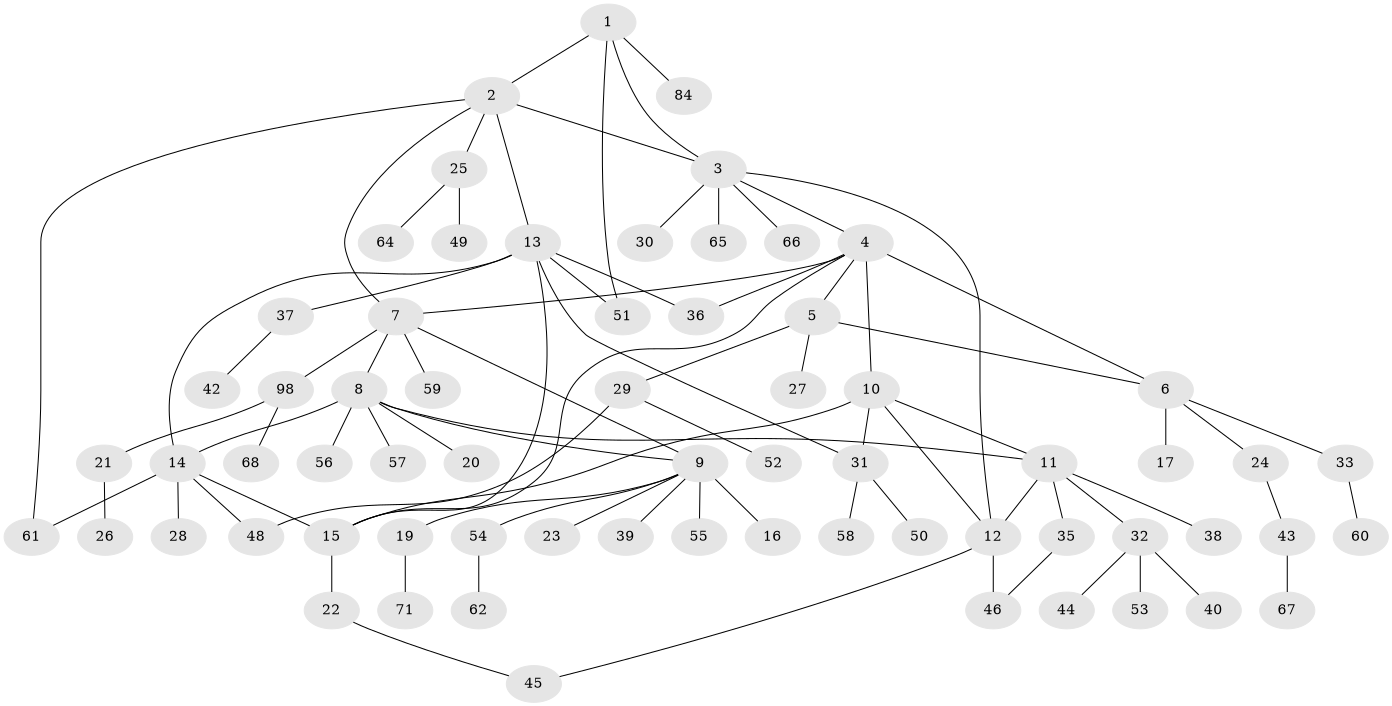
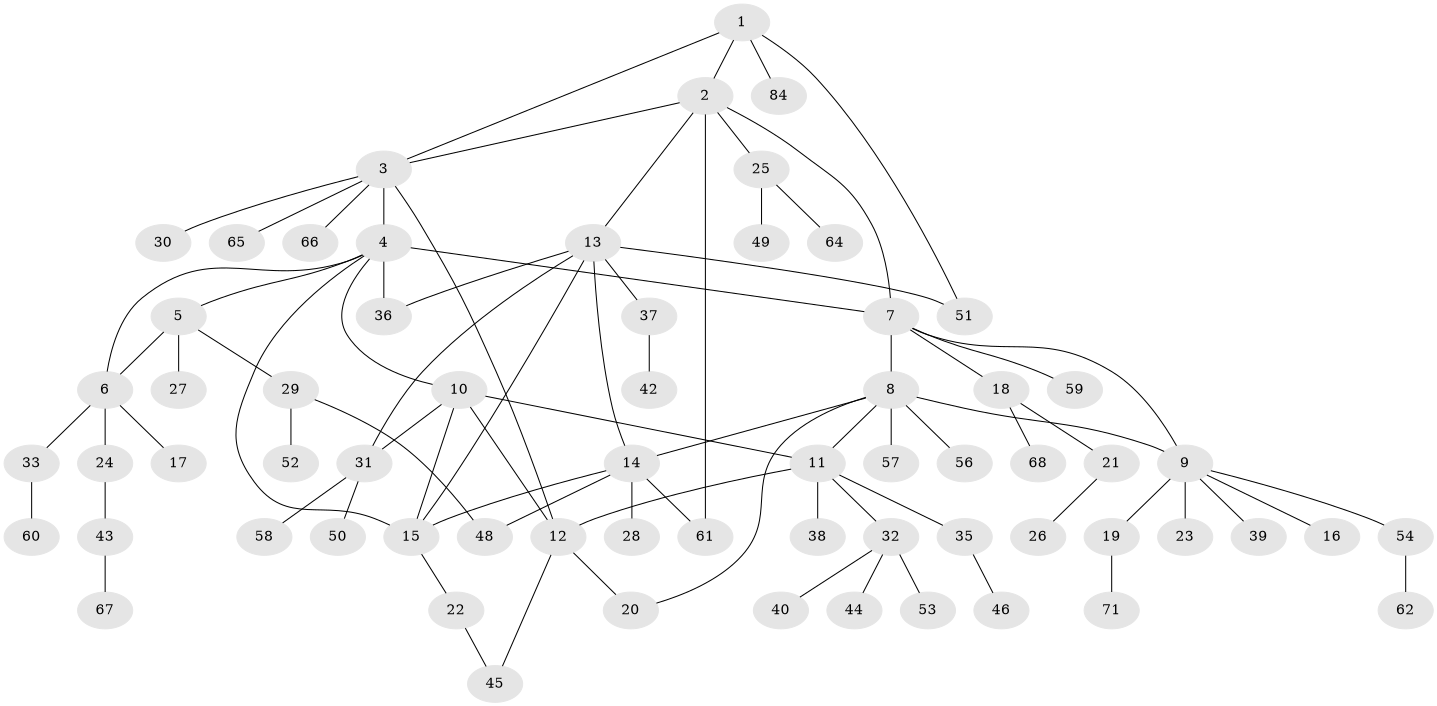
node "98": label "98" -> "18"
node "55": removed
edge "12" -- "46": now "12" -- "20"
